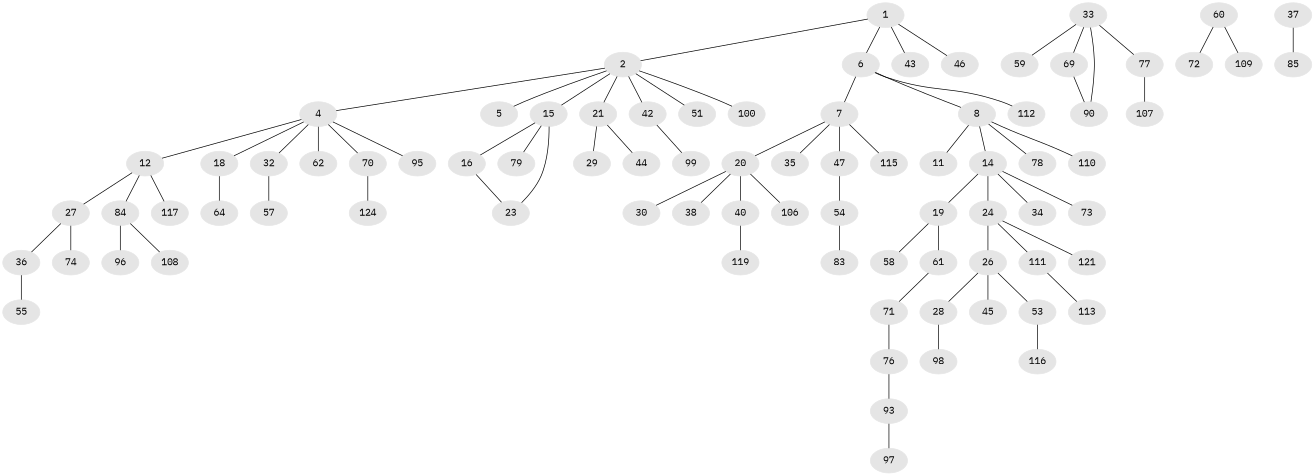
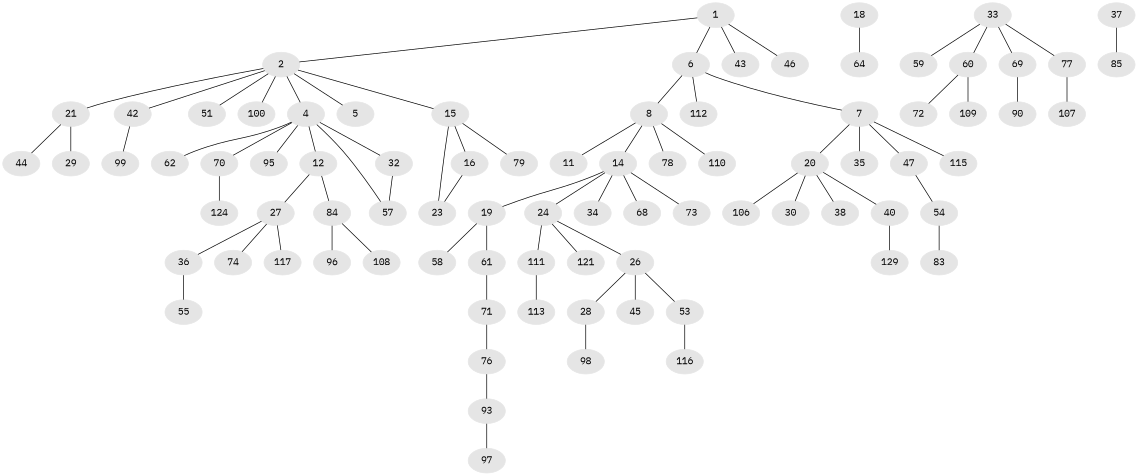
edge "33" -- "90": now "33" -- "60"
edge "4" -- "18": now "4" -- "57"
edge "12" -- "117": now "27" -- "117"
node "68": added
node "119": label "119" -> "129"
